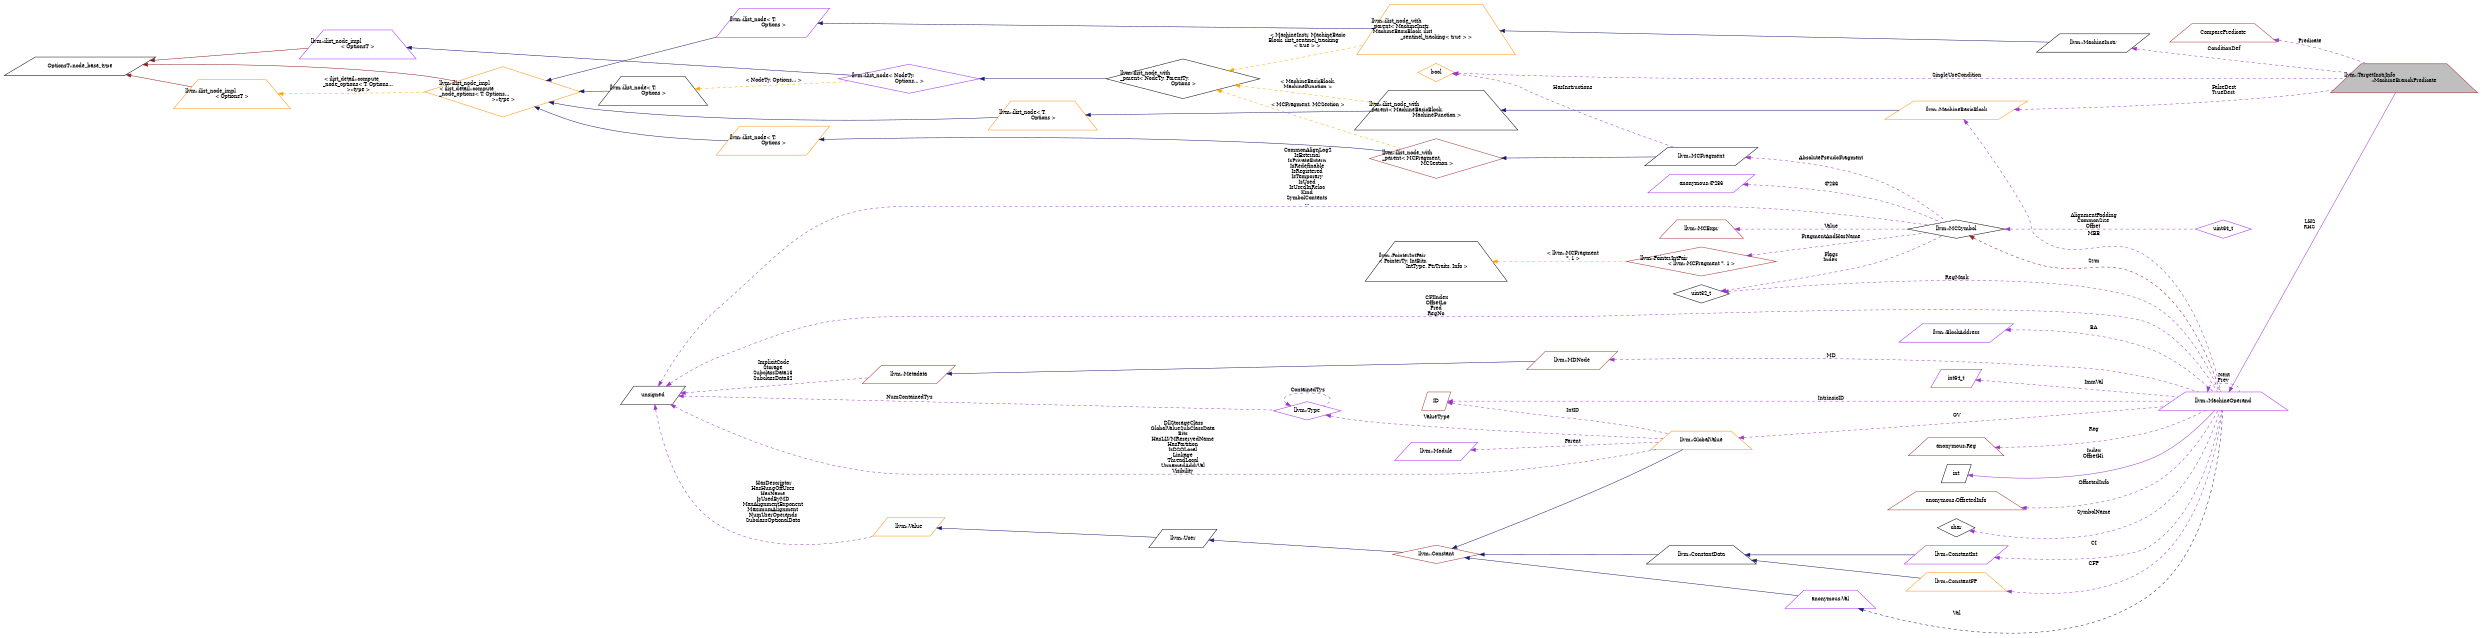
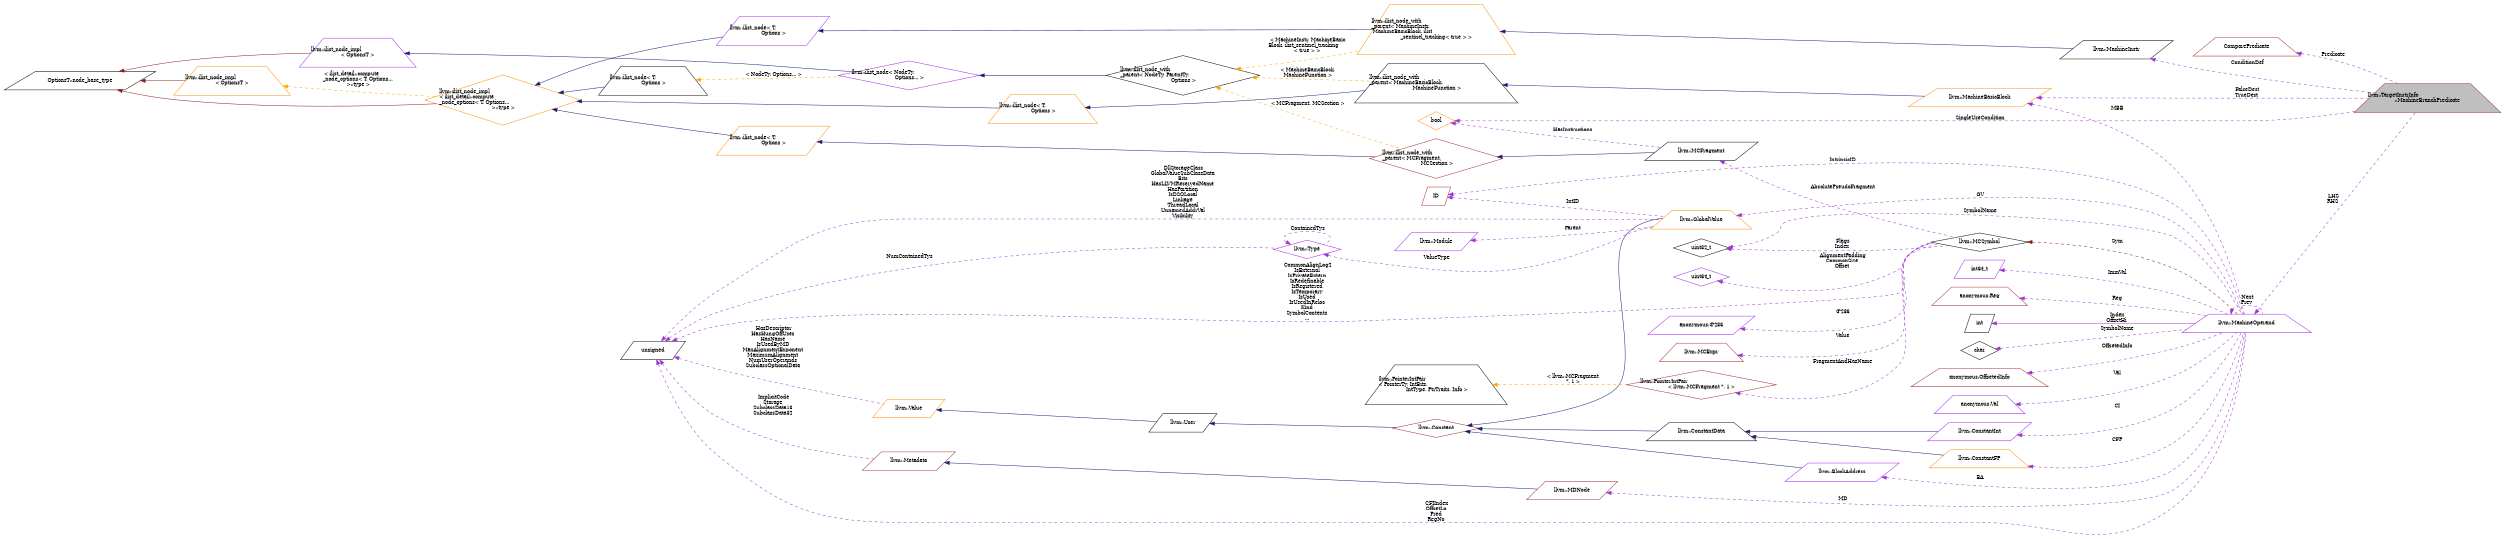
edge "uint64_t" -> "llvm::MCSymbol": reversed
edge "llvm::TargetInstrInfo ::MachineBranchPredicate" -> "llvm::MachineOperand": style solid -> dashed
edge "llvm::MachineOperand" -> "uint32_t": label " RegMask" -> " SymbolName"
edge "anonymous:Val" -> "llvm::Constant": now "llvm::BlockAddress" -> "llvm::Constant"
edge "llvm::MachineOperand" -> "anonymous:Val": color midnightblue -> darkorchid3
